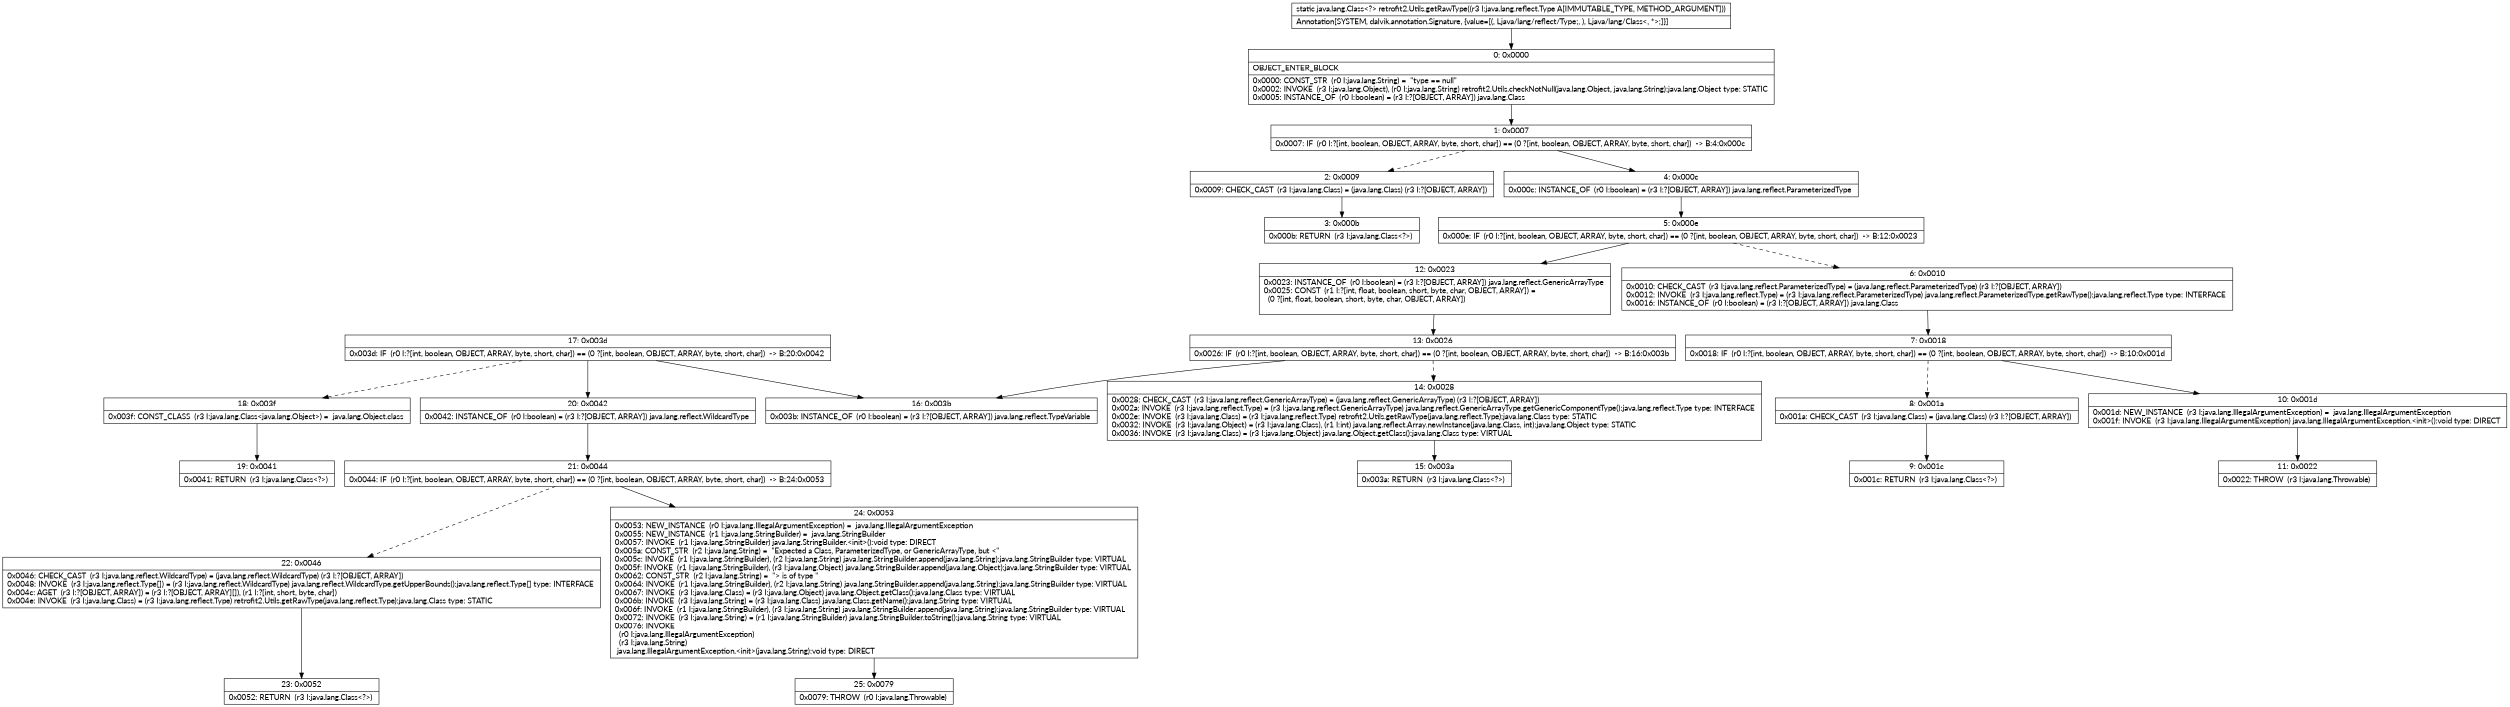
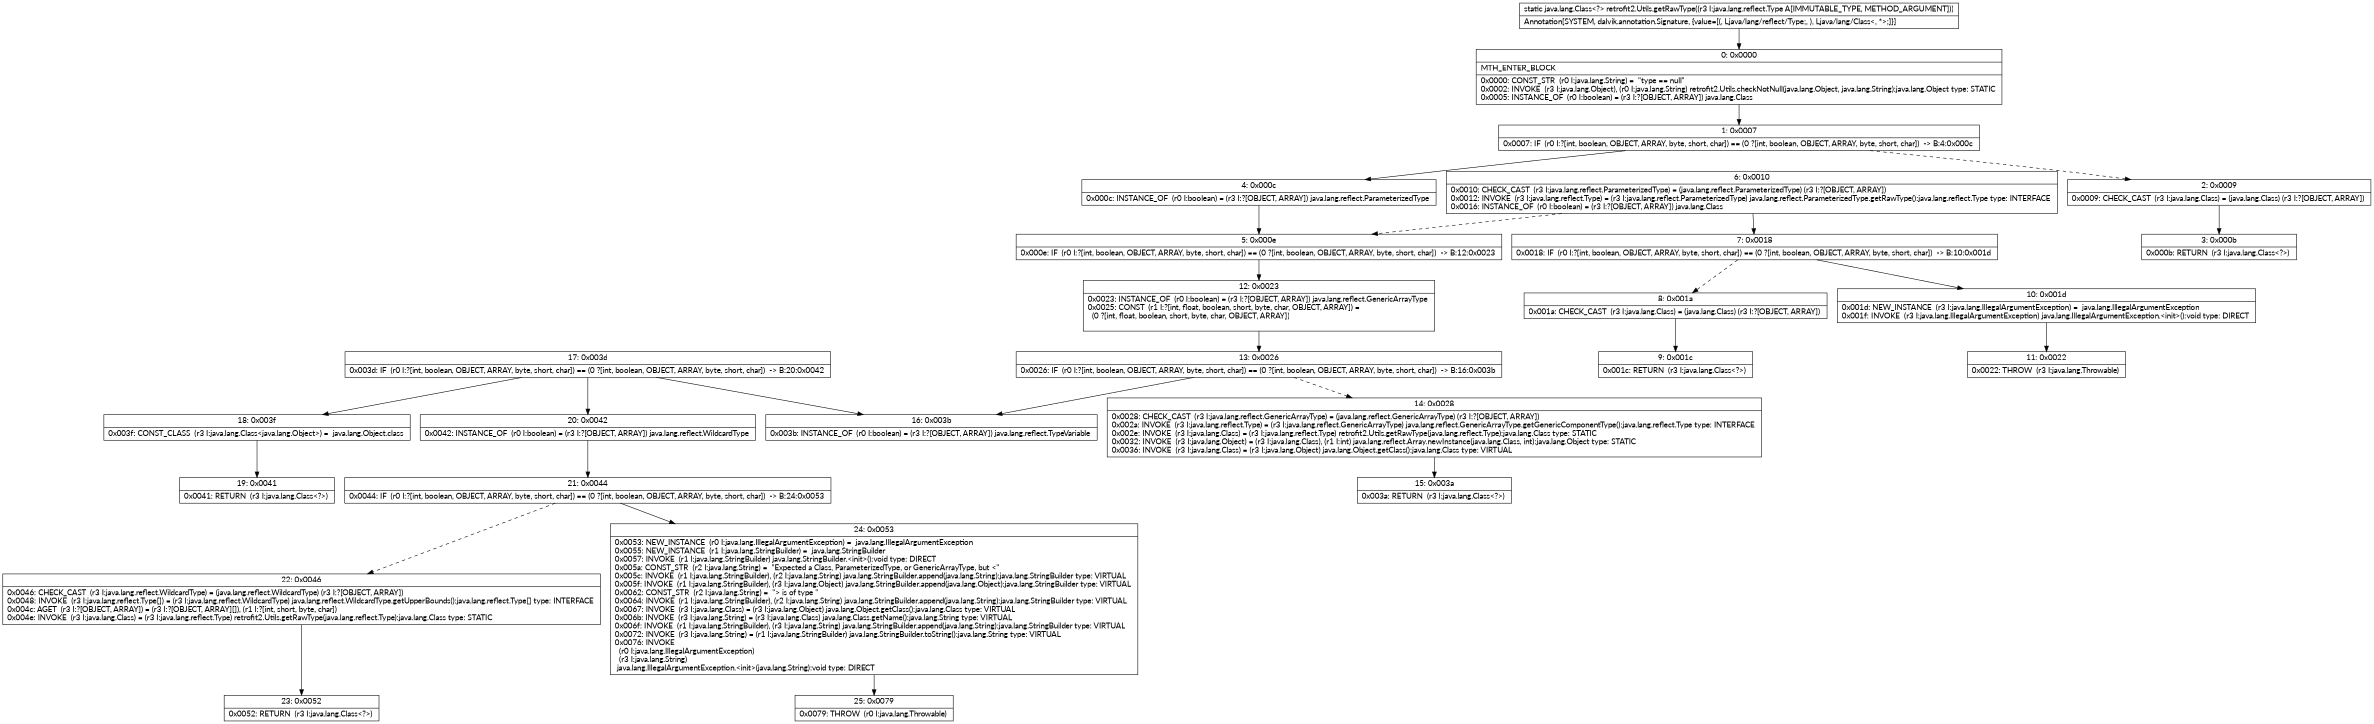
node "0: 0x0000": text "OBJECT_ENTER_BLOCK" -> "MTH_ENTER_BLOCK"
edge "5: 0x000e" -> "6: 0x0010": reversed
edge "17: 0x003d" -> "18: 0x003f": style dashed -> solid
